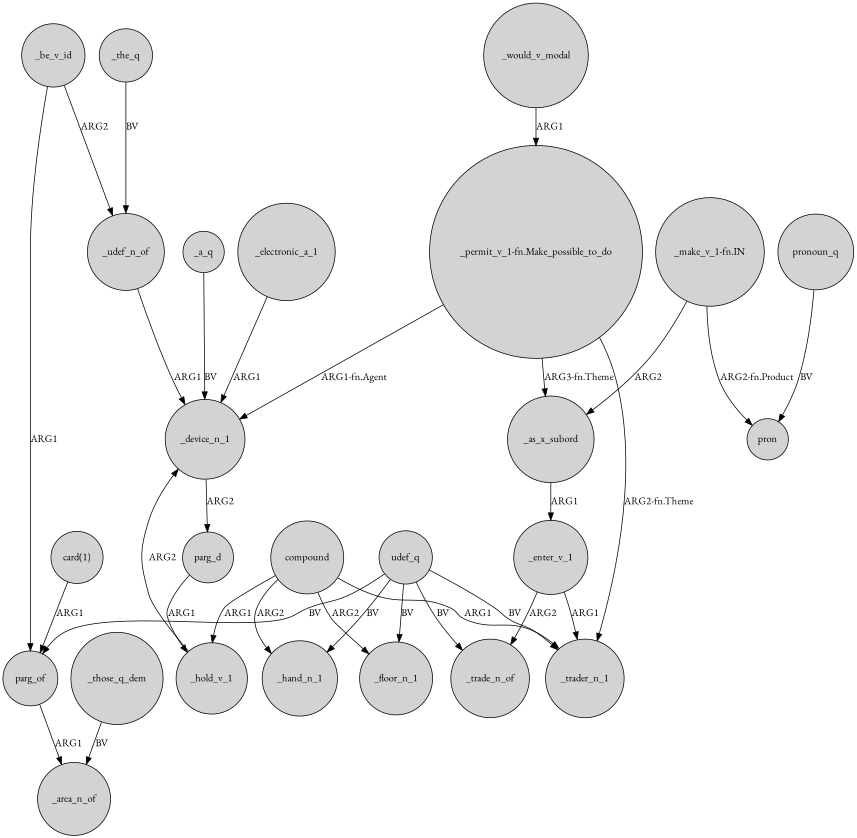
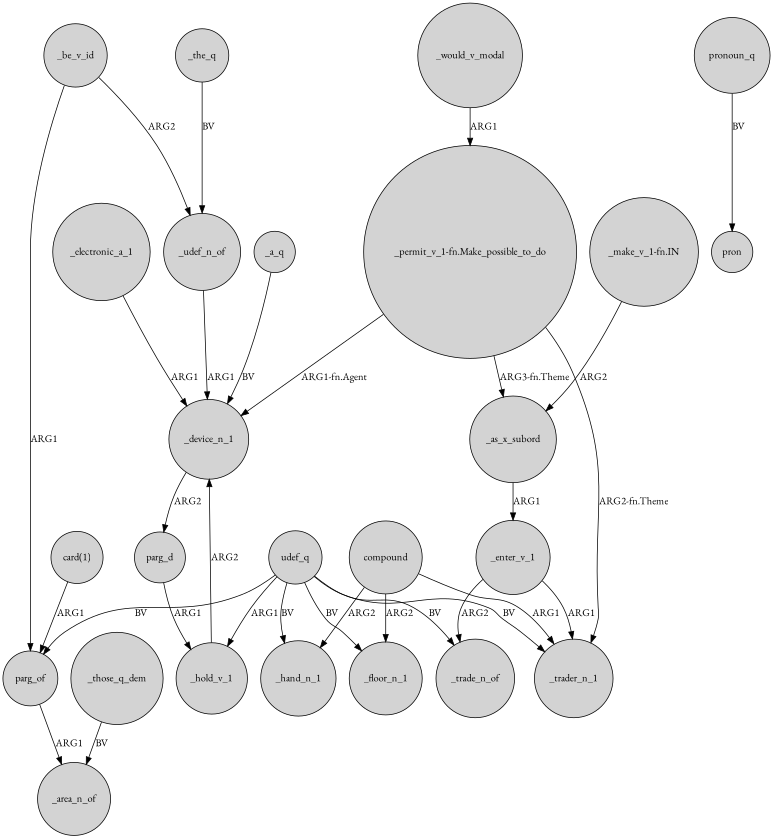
edge "_make_v_1-fn.IN" -> "pron": removed, label "ARG2-fn.Product"
edge "compound" -> "_hold_v_1": now "udef_q" -> "_hold_v_1"
